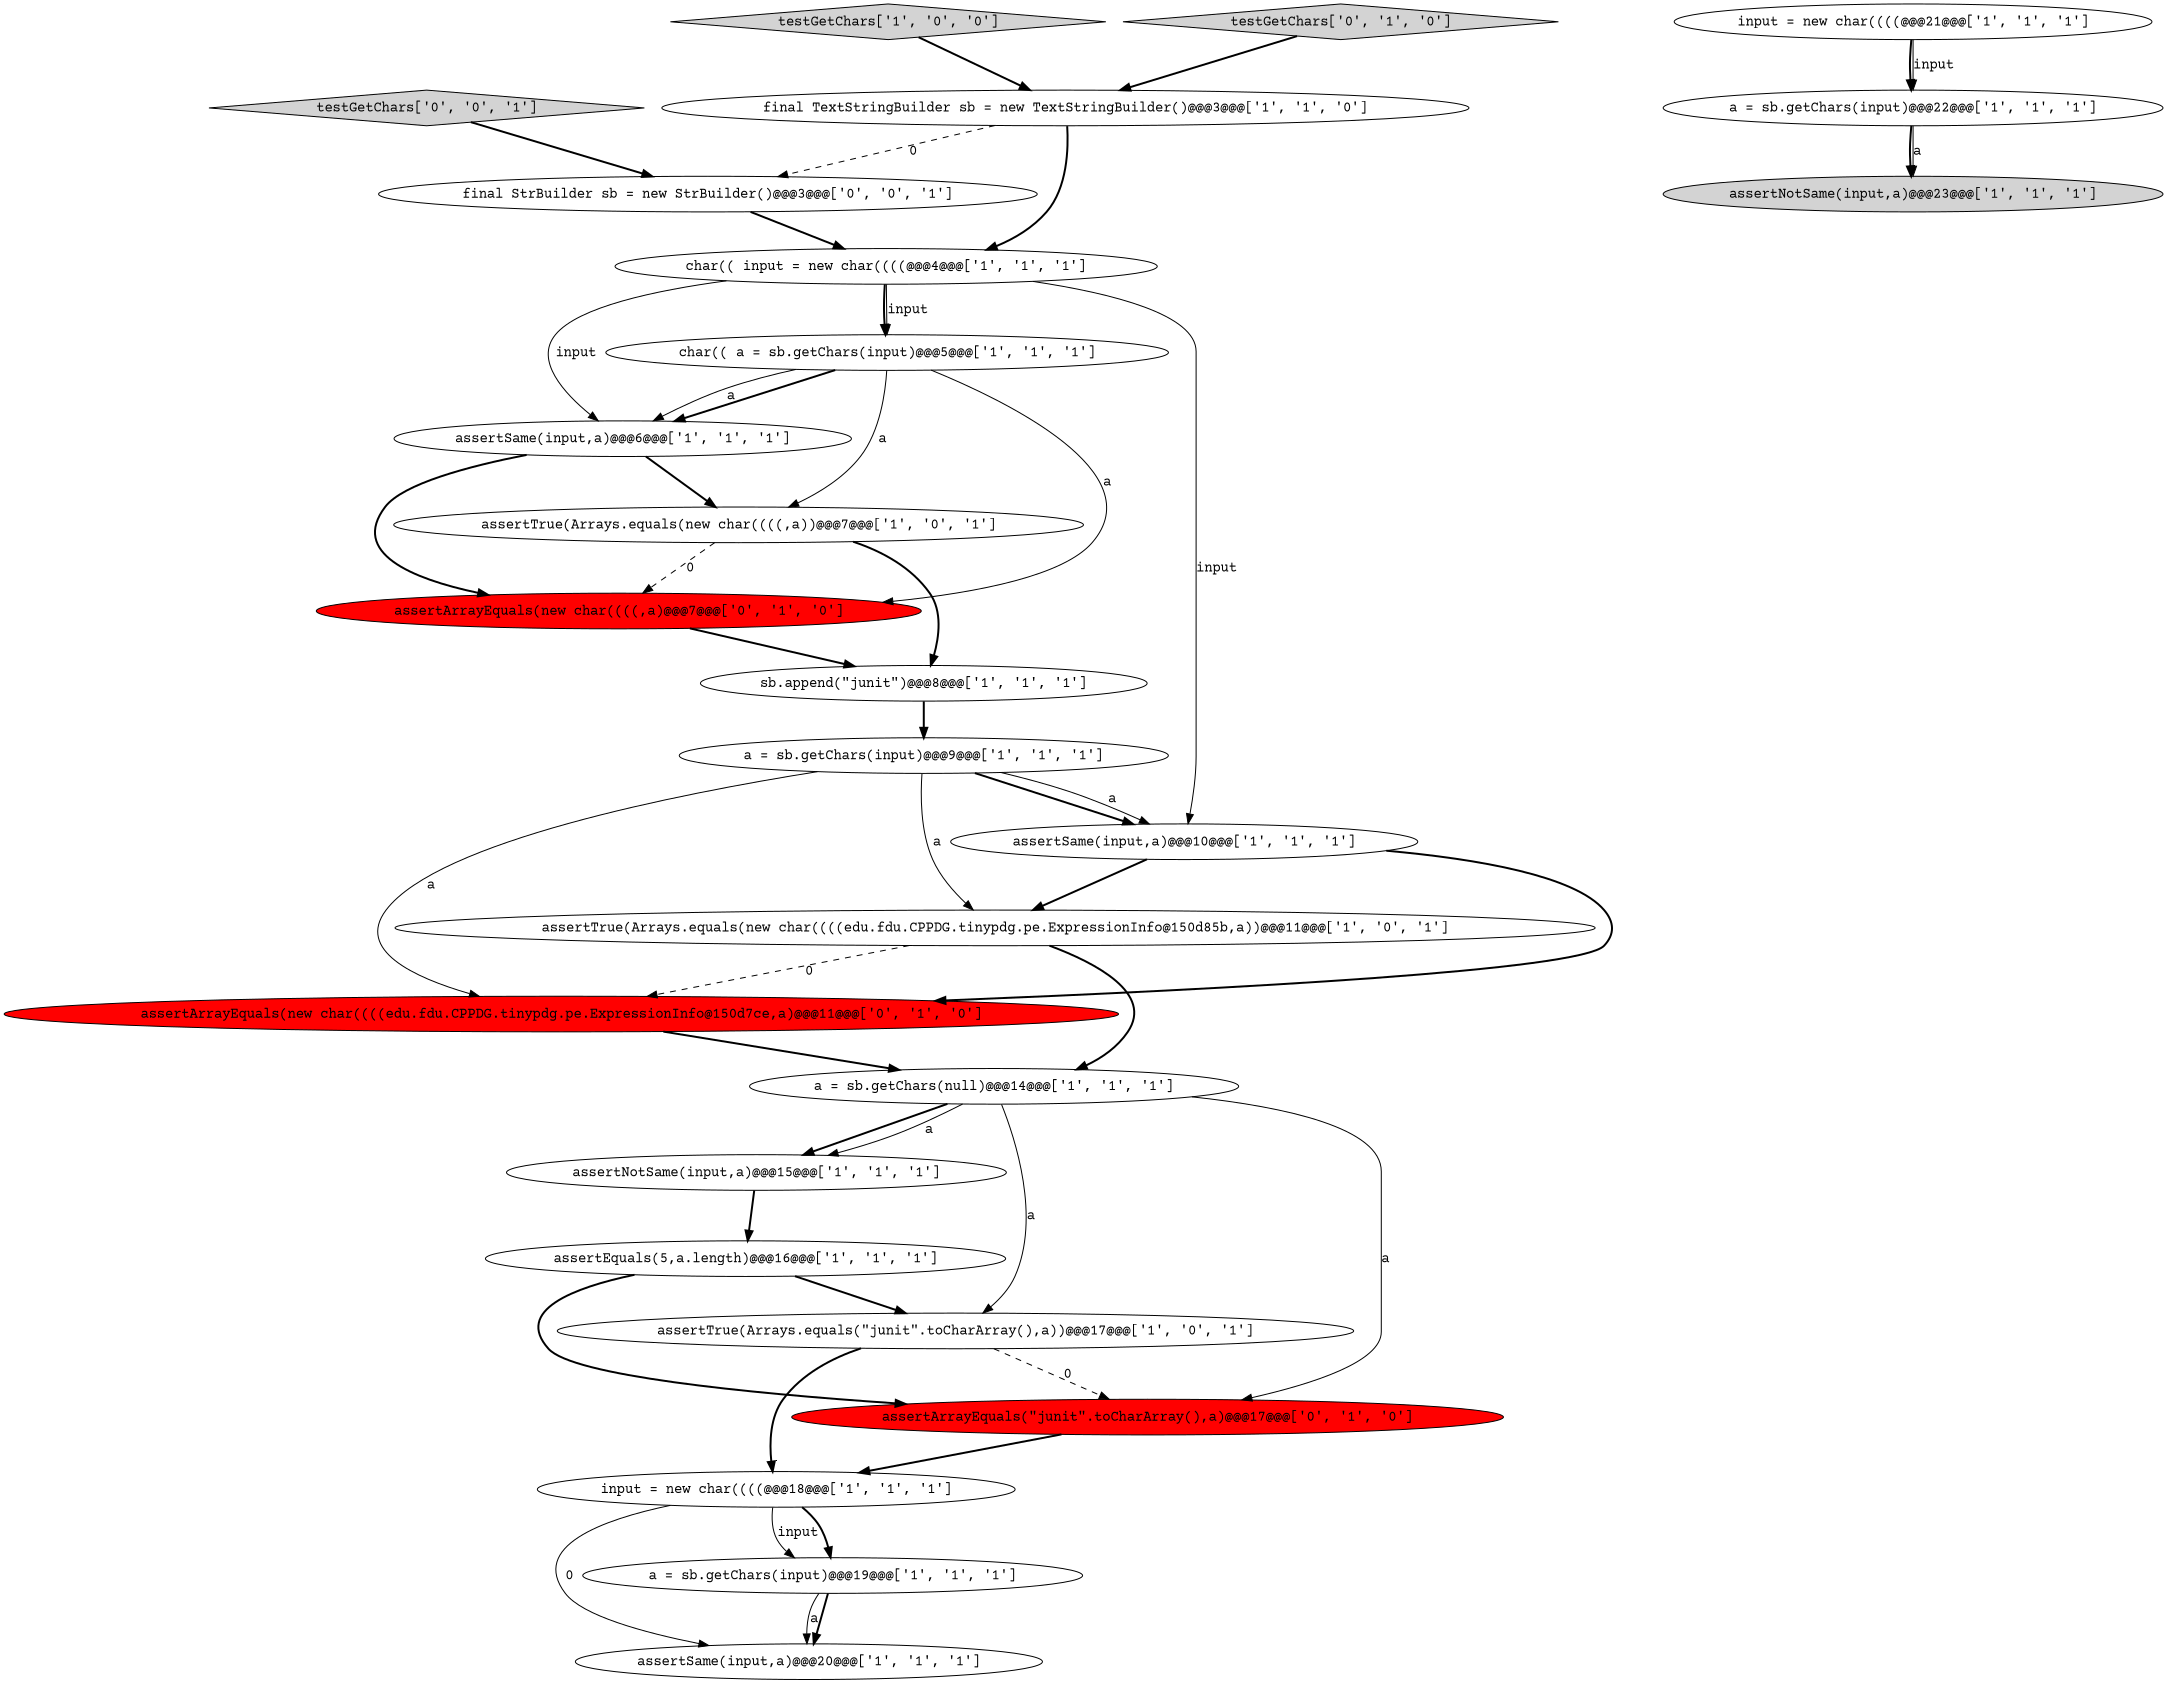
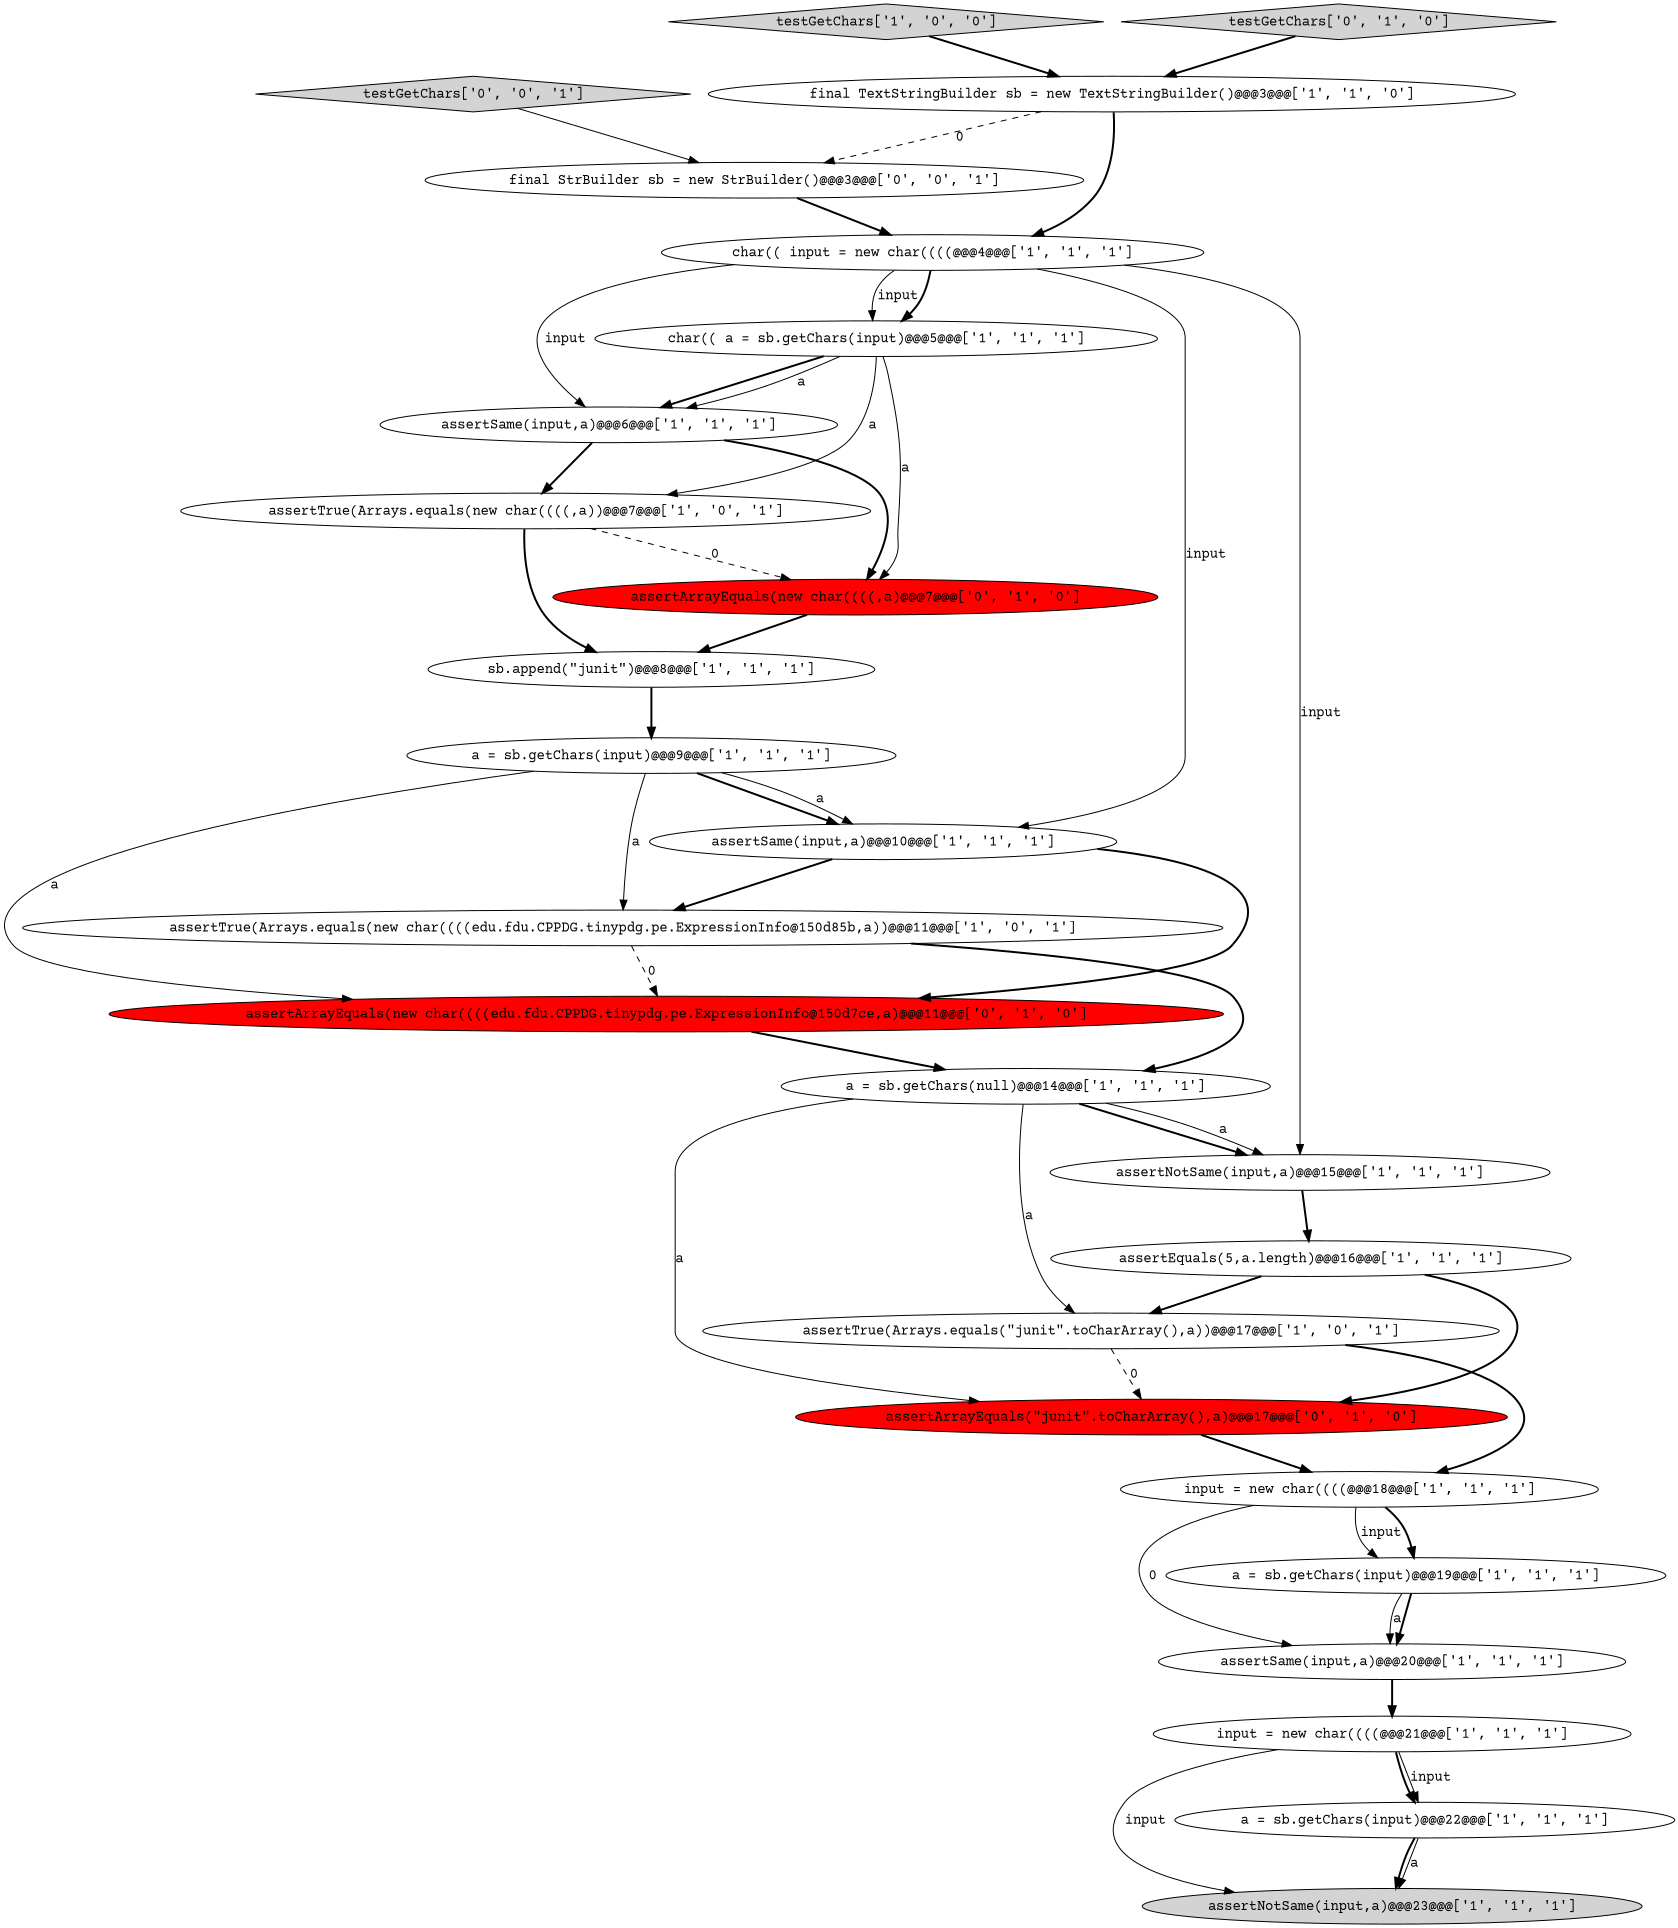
edge "testGetChars['0', '0', '1']" -> "final StrBuilder sb = new StrBuilder()@@@3@@@['0', '0', '1']": style bold -> solid
edge "char(( input = new char((((@@@4@@@['1', '1', '1']" -> "assertNotSame(input,a)@@@15@@@['1', '1', '1']": added, label "input"
edge "assertSame(input,a)@@@20@@@['1', '1', '1']" -> "input = new char((((@@@21@@@['1', '1', '1']": added
edge "input = new char((((@@@21@@@['1', '1', '1']" -> "assertNotSame(input,a)@@@23@@@['1', '1', '1']": added, label "input"
